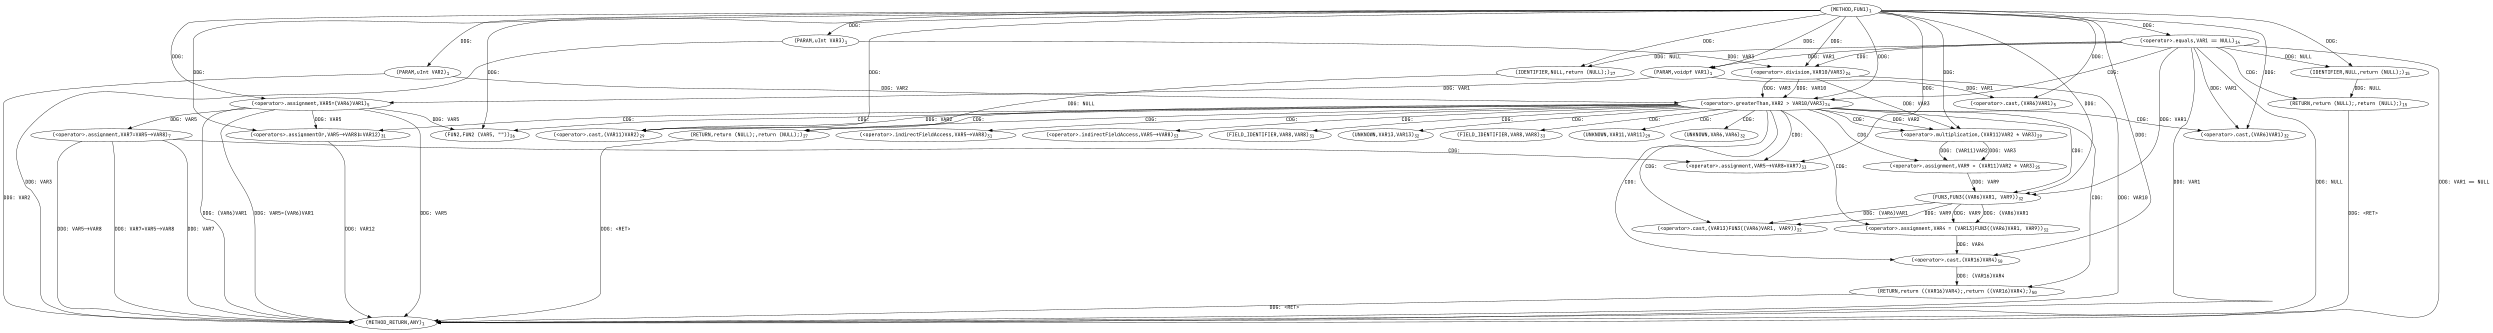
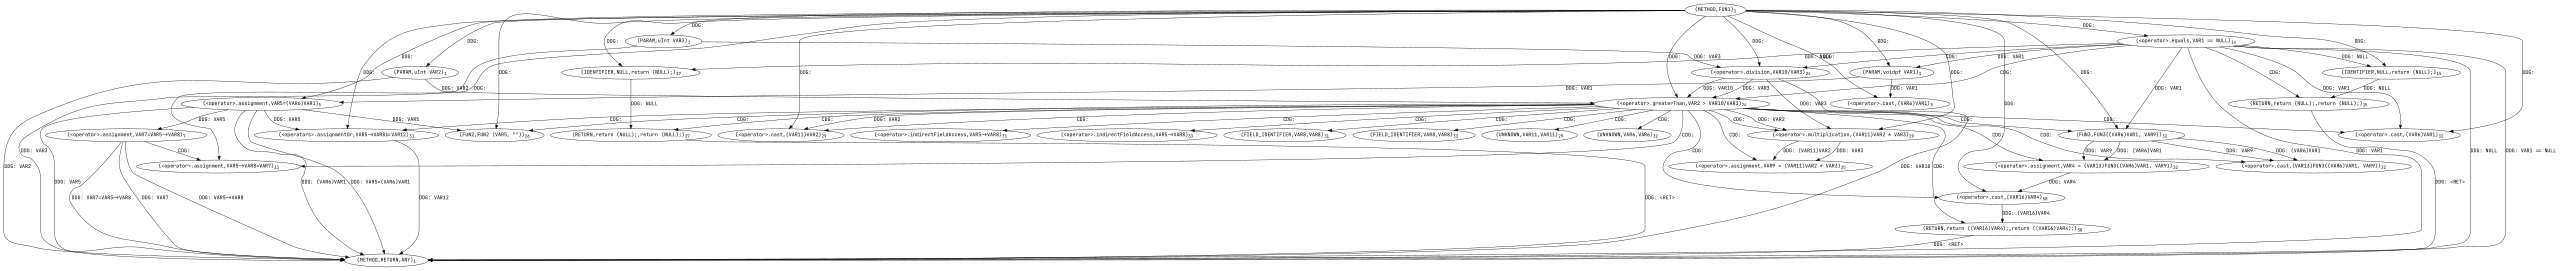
node "(UNKNOWN,VAR13,VAR13)": removed
edge "(<operator>.assignment,VAR9 = (VAR11)VAR2 * VAR3)" -> "(FUN3,FUN3((VAR6)VAR1, VAR9))": removed, label "DDG: VAR9"
